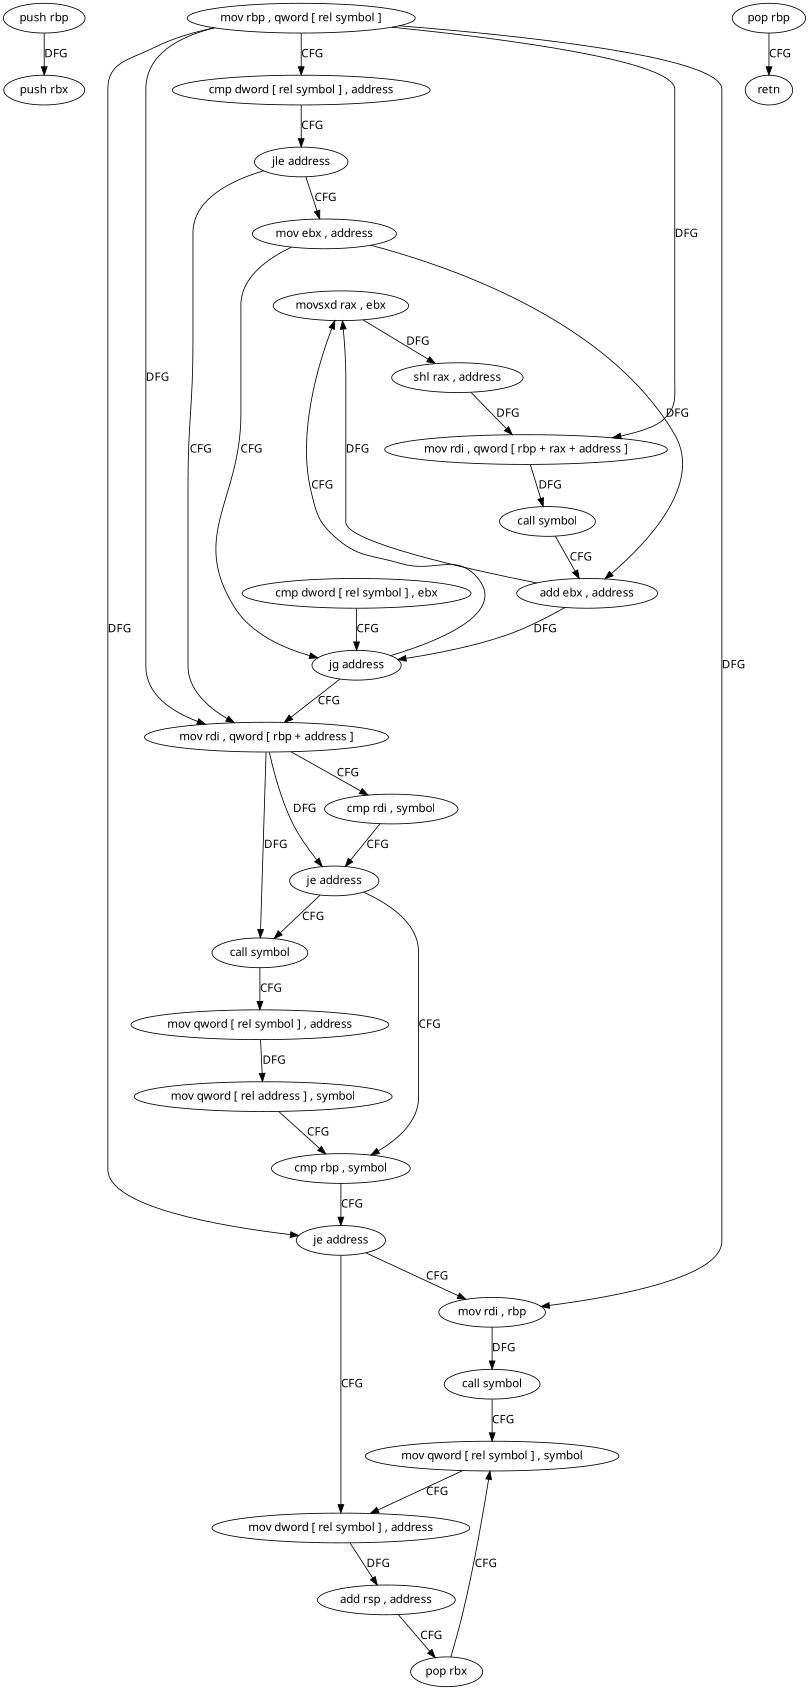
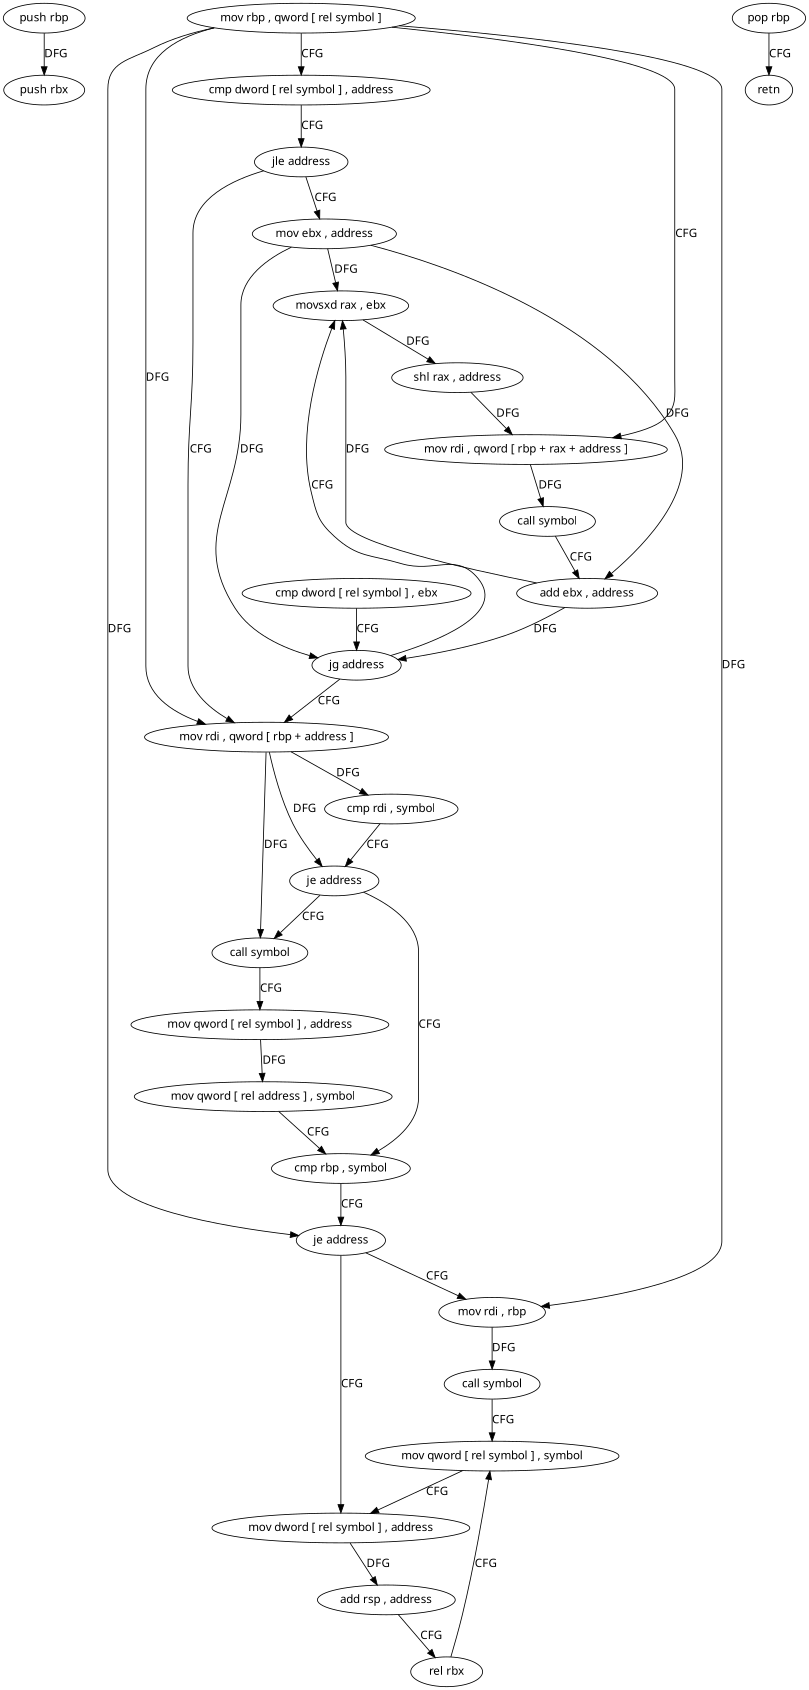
edge "mov rbp , qword [ rel symbol ]" -> "mov rdi , qword [ rbp + rax + address ]": label "DFG" -> "CFG"
edge "mov ebx , address" -> "movsxd rax , ebx": added, label "DFG"
edge "mov ebx , address" -> "jg address": label "CFG" -> "DFG"
edge "mov rdi , qword [ rbp + address ]" -> "cmp rdi , symbol": label "CFG" -> "DFG"
node "pop rbx": label "pop rbx" -> "rel rbx"
